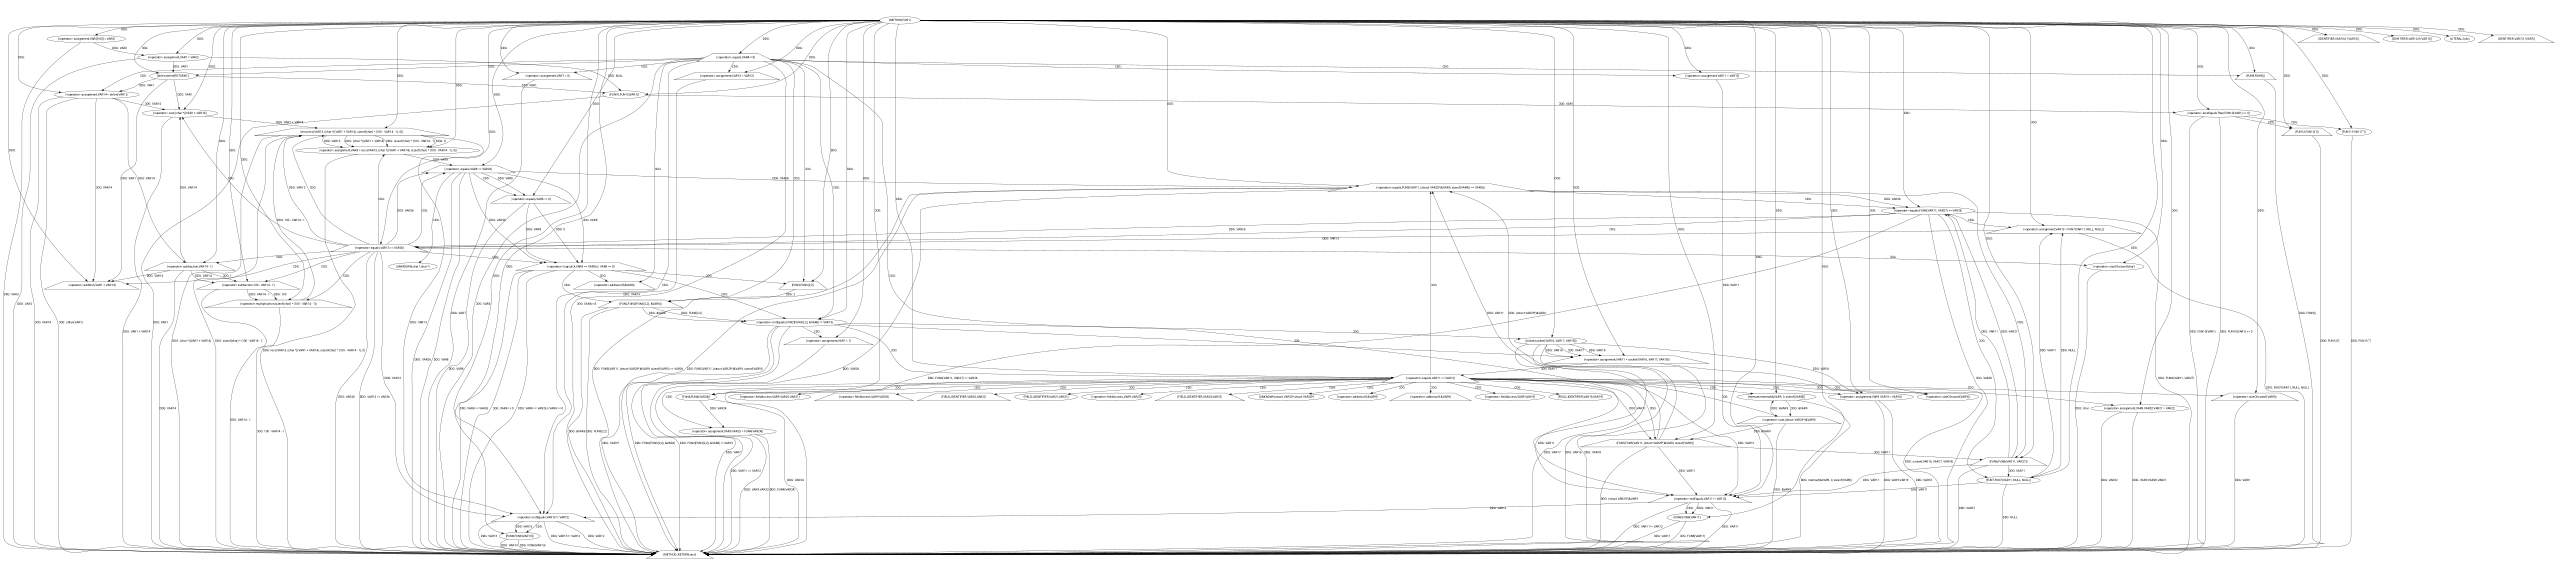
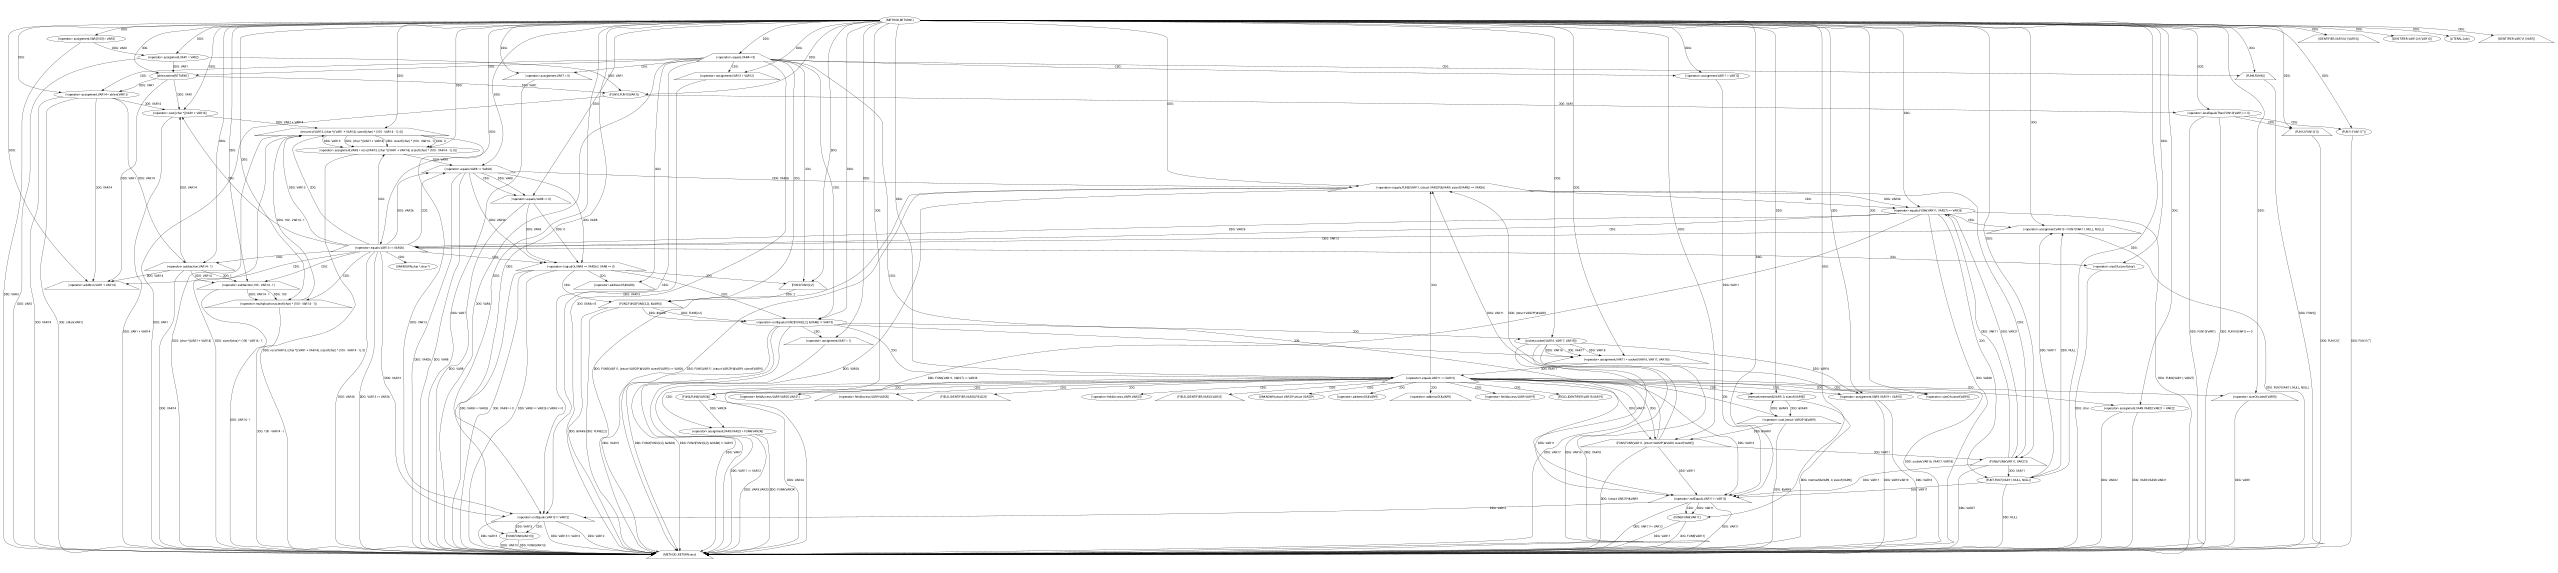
node "(METHOD,FUN1)": label "(METHOD,FUN1)" -> "(METHOD,RETURN1)"
edge "(<operator>.assignment,VAR1 = VAR2)" -> "(FUN10,FUN10(VAR1))": label "DDG: NULL" -> "DDG: VAR1"
edge "(<operator>.equals,VAR8 == VAR26)" -> "(UNKNOWN,char *,char *)": now "(<operator>.equals,VAR13 == VAR26)" -> "(UNKNOWN,char *,char *)"
node "(FIELD_IDENTIFIER,VAR20,VAR20)": label "(FIELD_IDENTIFIER,VAR20,VAR20)" -> "(FIELD_IDENTIFIER,VAR20,FIELD20)"
node "(FIELD_IDENTIFIER,VAR21,VAR21)": removed
